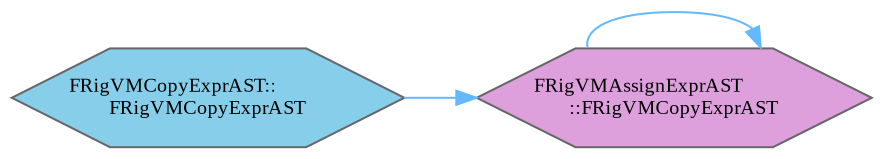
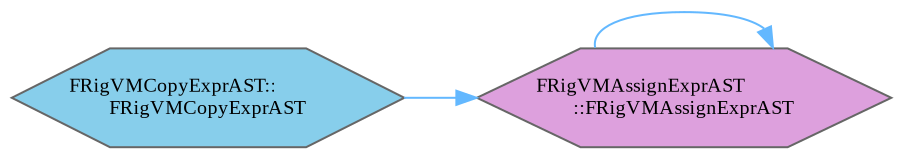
node "FRigVMAssignExprAST ::FRigVMCopyExprAST": label "FRigVMAssignExprAST ::FRigVMCopyExprAST" -> "FRigVMAssignExprAST ::FRigVMAssignExprAST"
